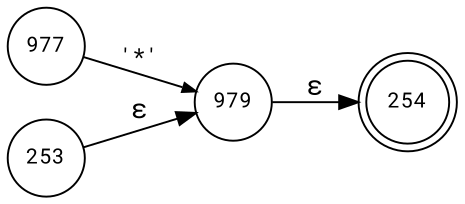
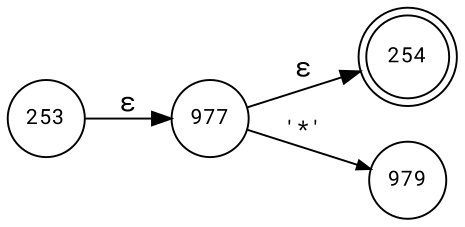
edge "979" -> "254": now "977" -> "254"
edge "253" -> "979": now "253" -> "977"
